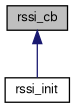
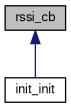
node "rssi_init": label "rssi_init" -> "init_init"
